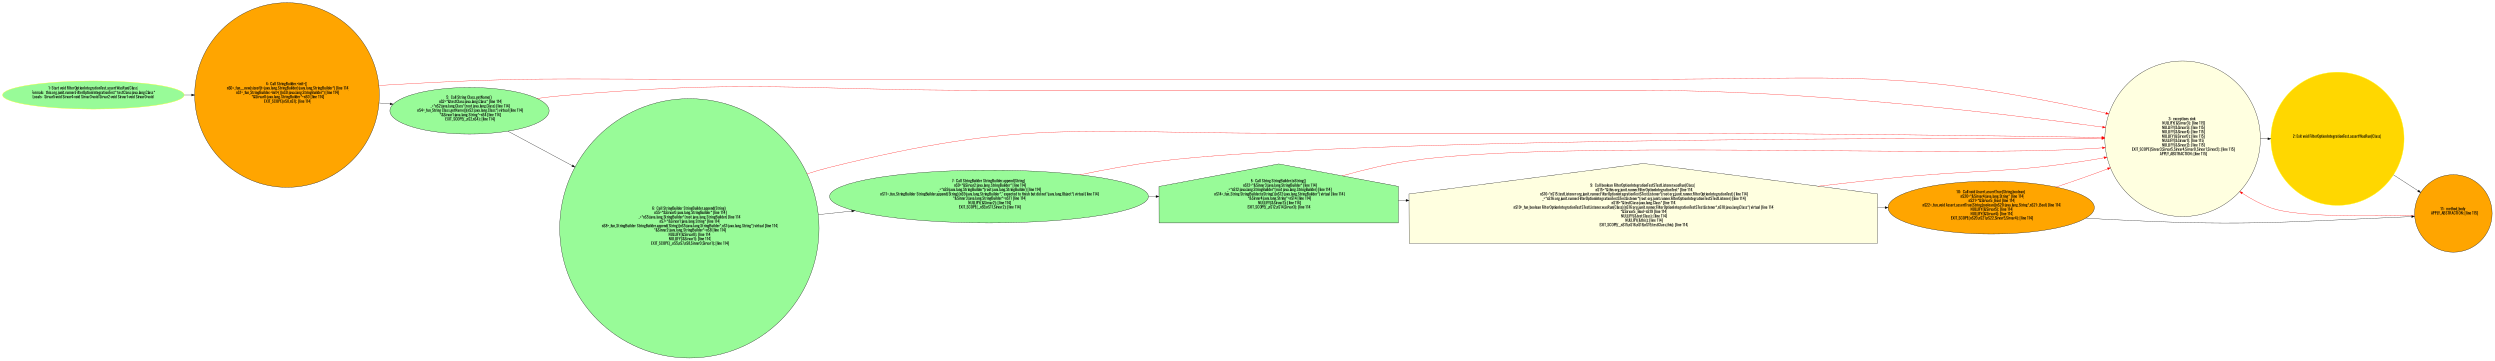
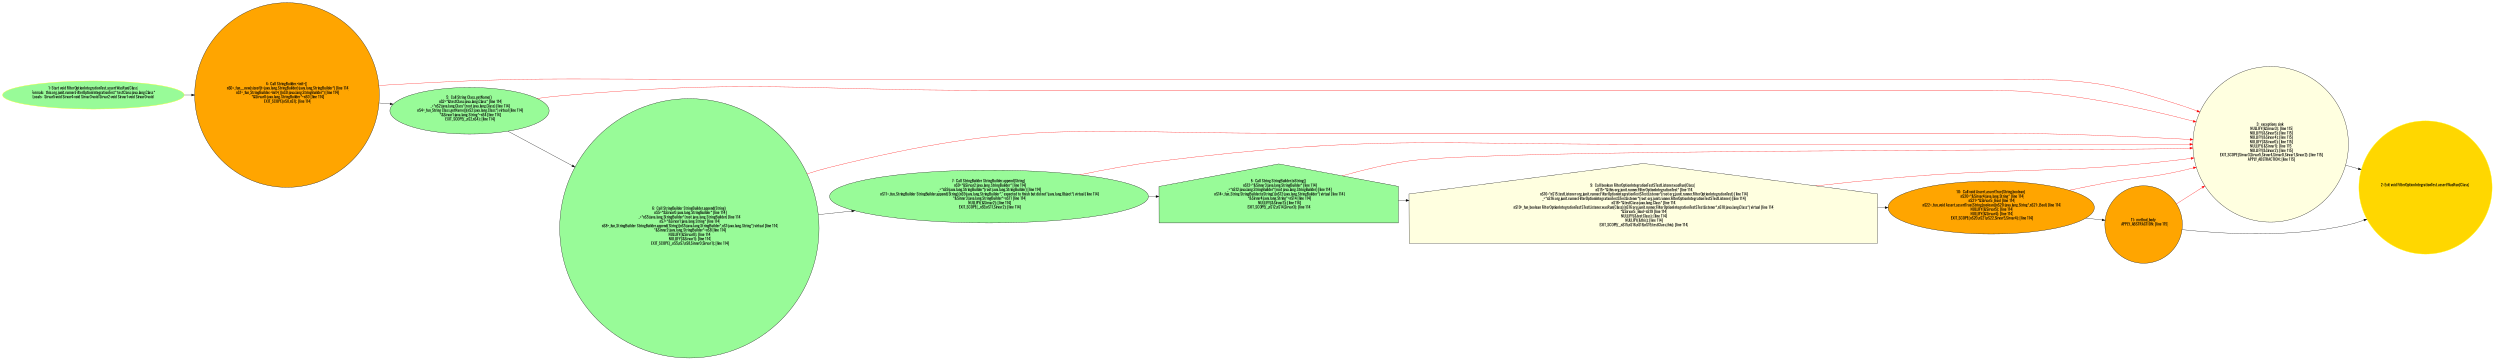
edge "2: Exit void FilterOptionIntegrationTest.assertWasRun(Class)" -> "11:  method_body APPLY_ABSTRACTION; [line 115]": reversed
